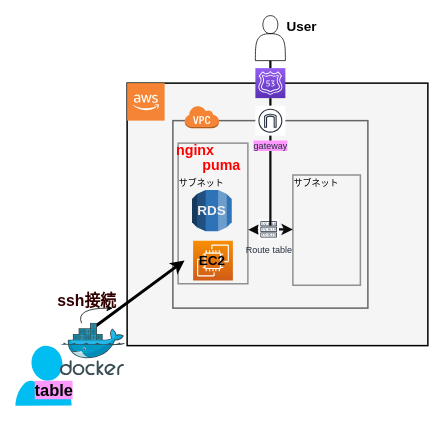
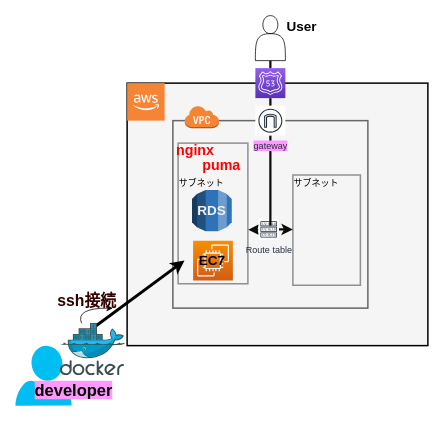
node "EC2": label "EC2" -> "EC7"
node "table": label "table" -> "developer"
